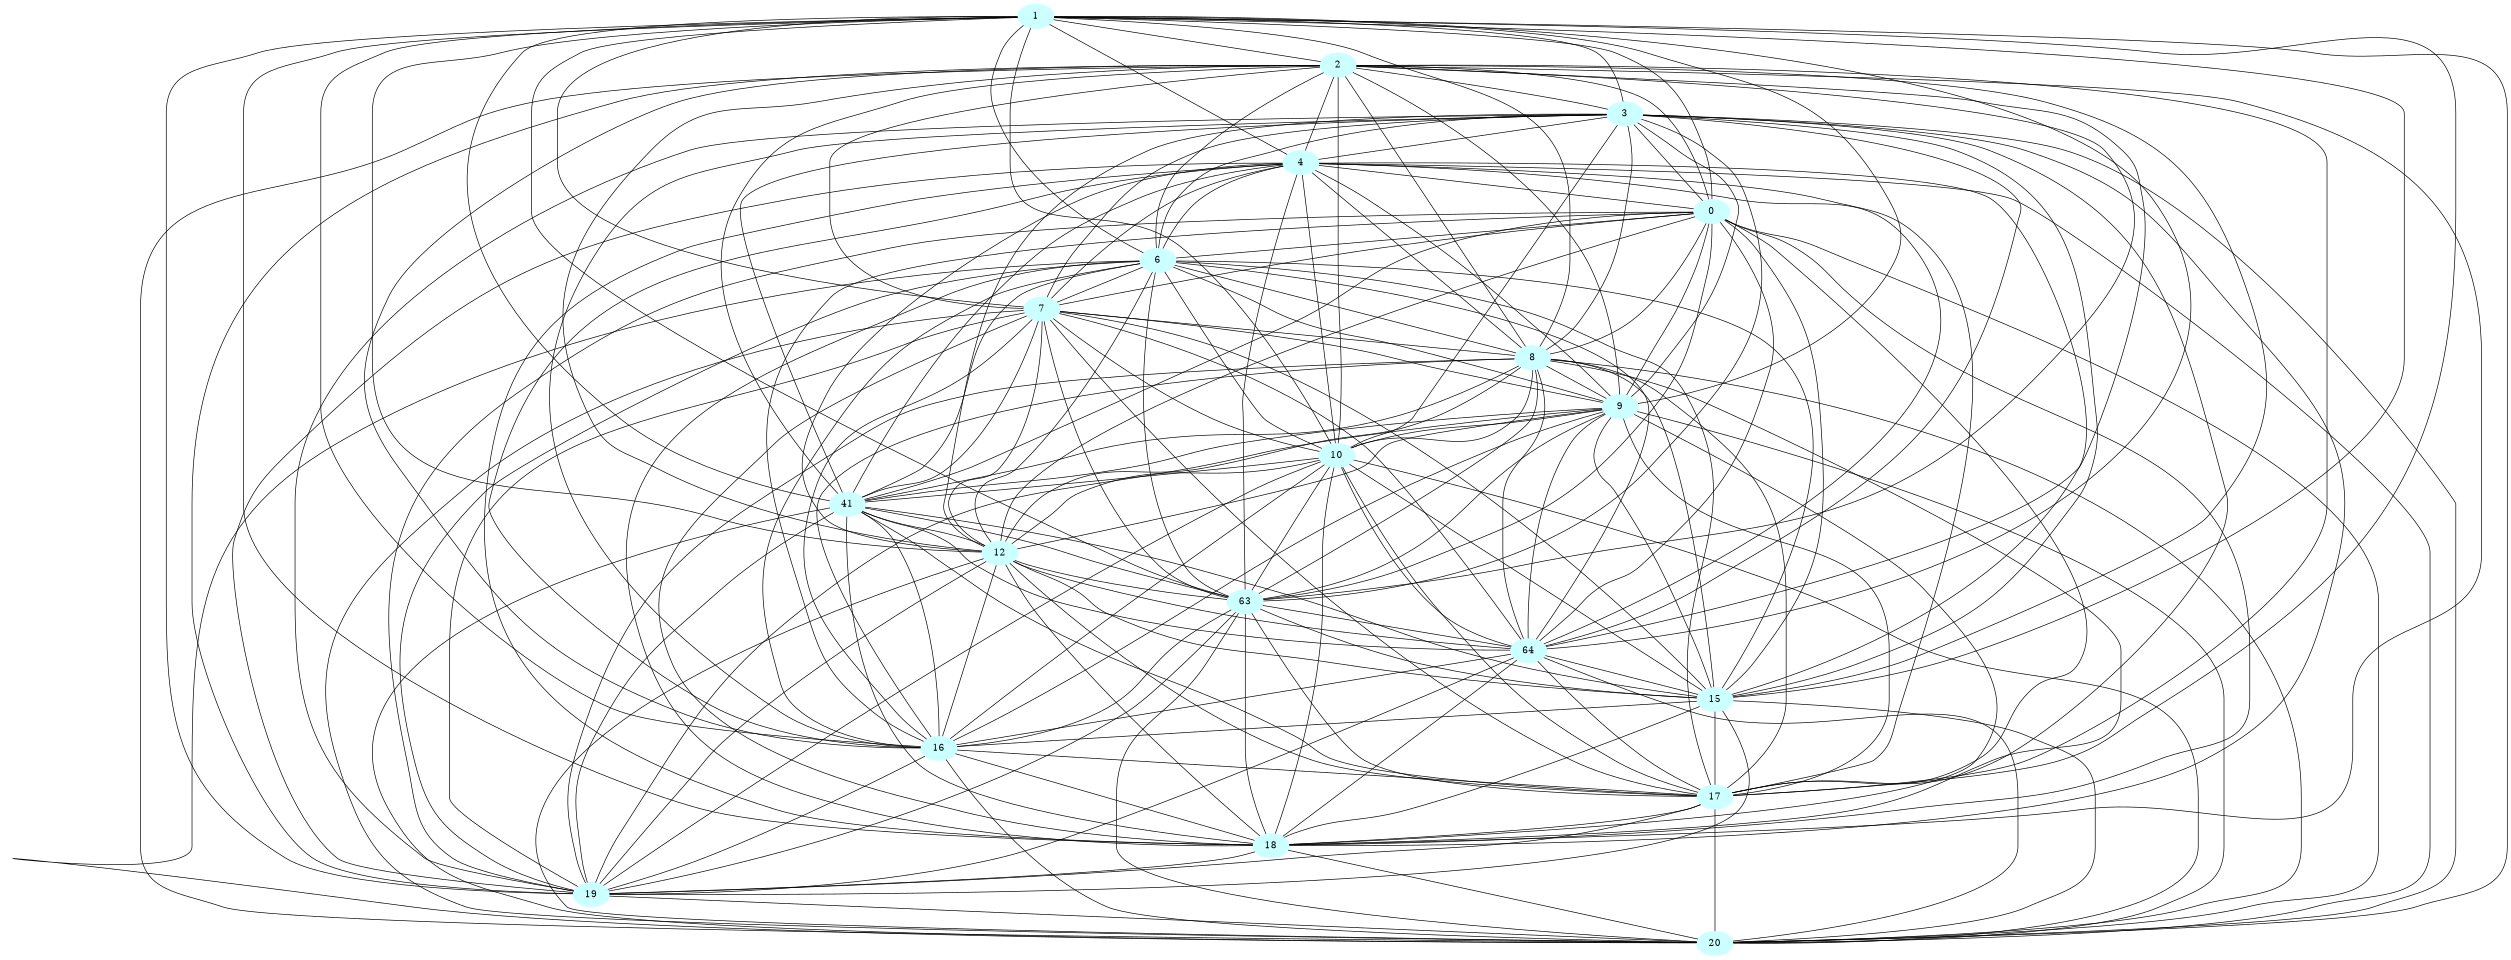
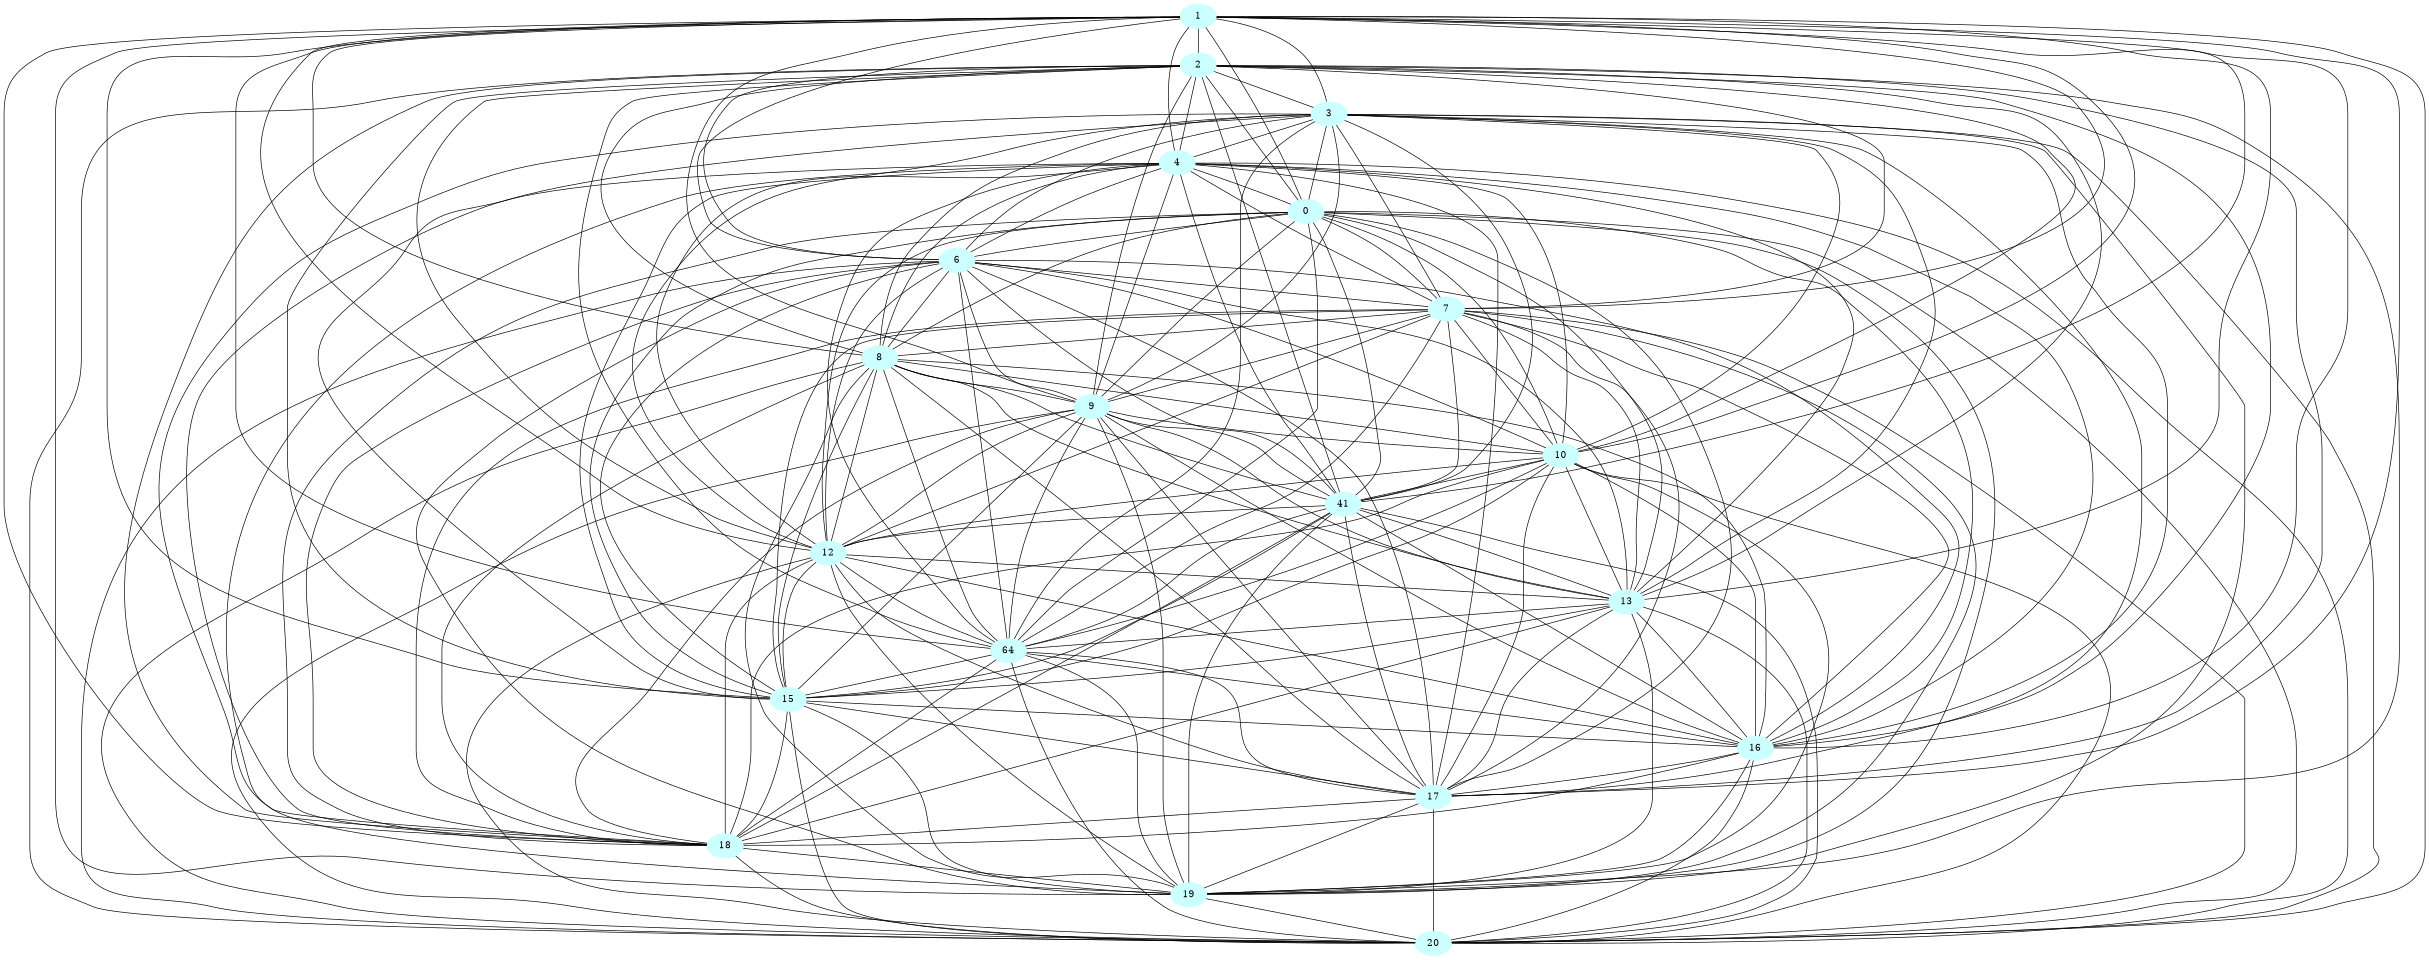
edge "0" -- "10": added
node "63": label "63" -> "13"
